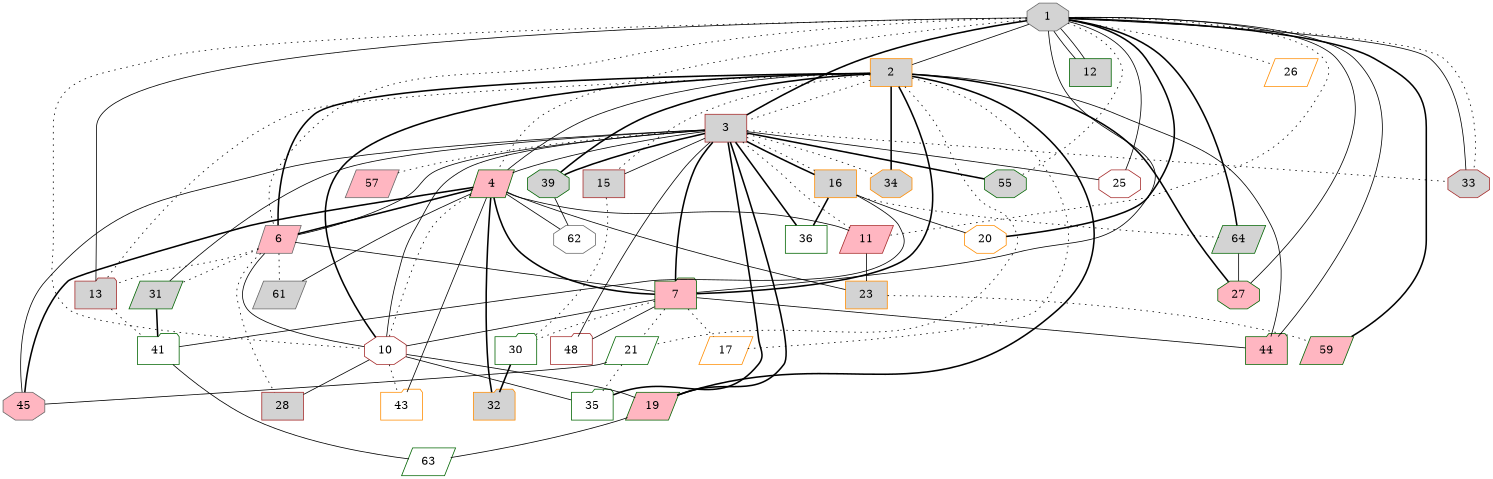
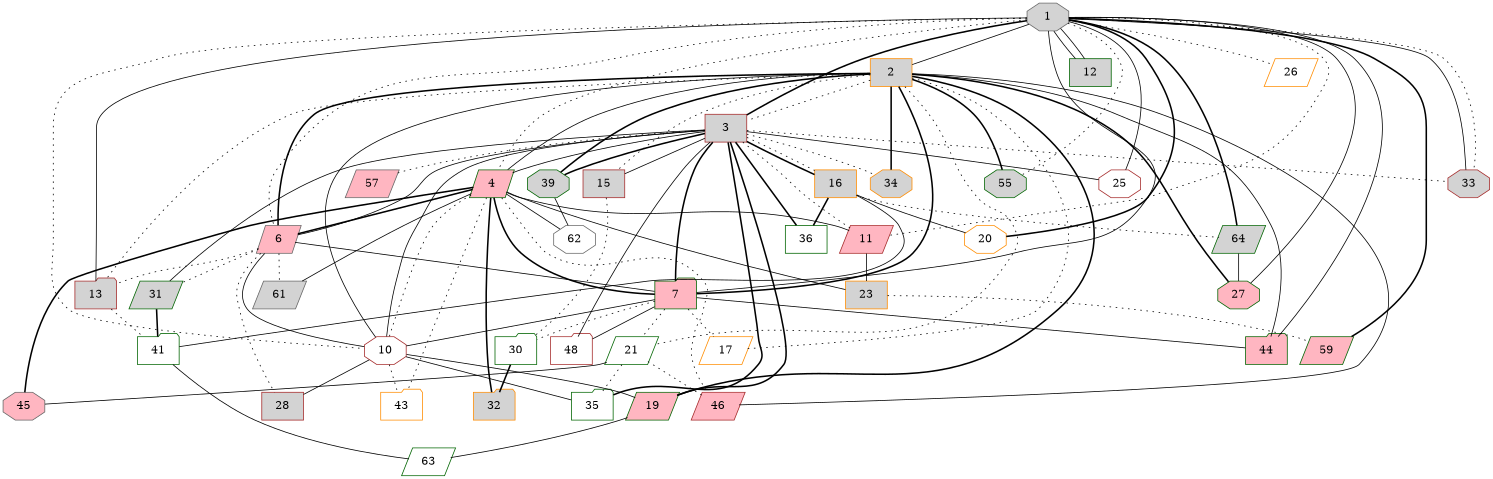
edge "2" -- "10": style bold -> solid
edge "3" -- "55": now "2" -- "55"
edge "3" -- "45": removed
edge "4" -- "43": style solid -> dotted
node "46": added
